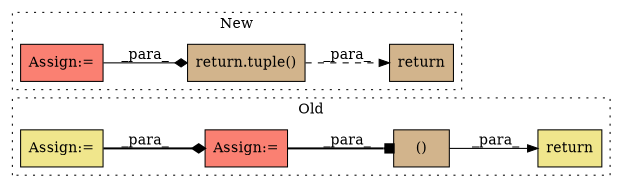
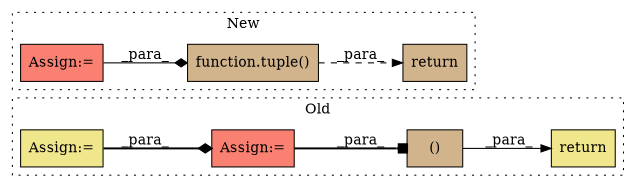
node "return.tuple()": label "return.tuple()" -> "function.tuple()"
